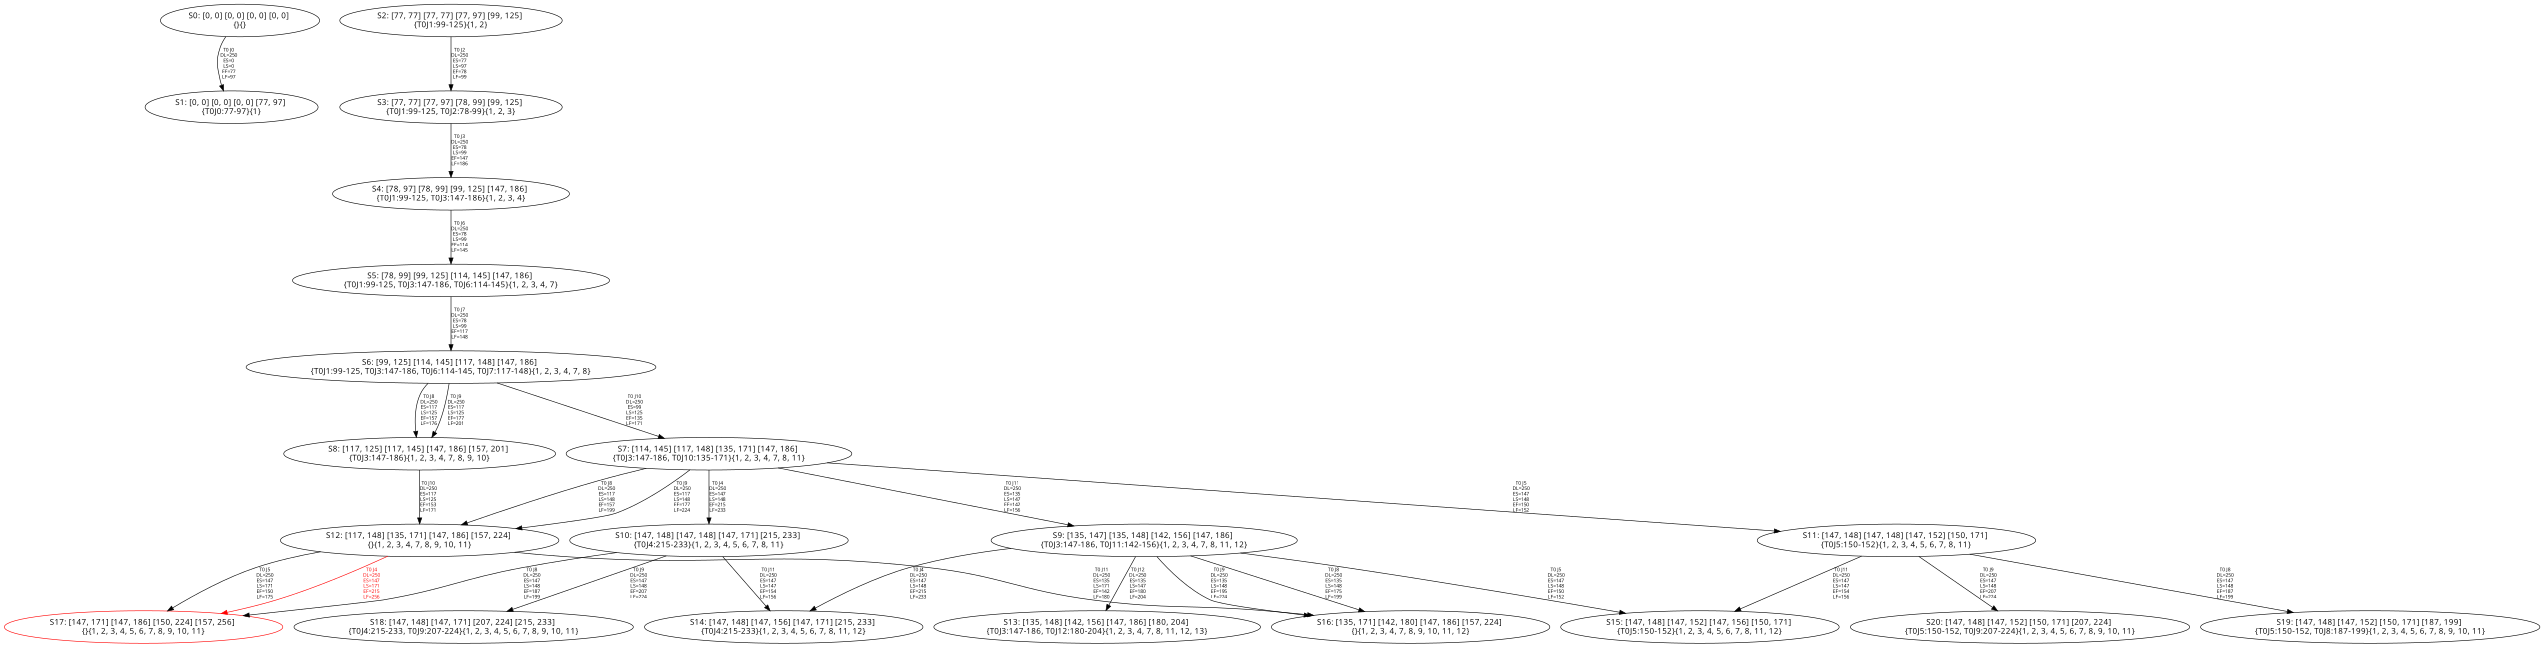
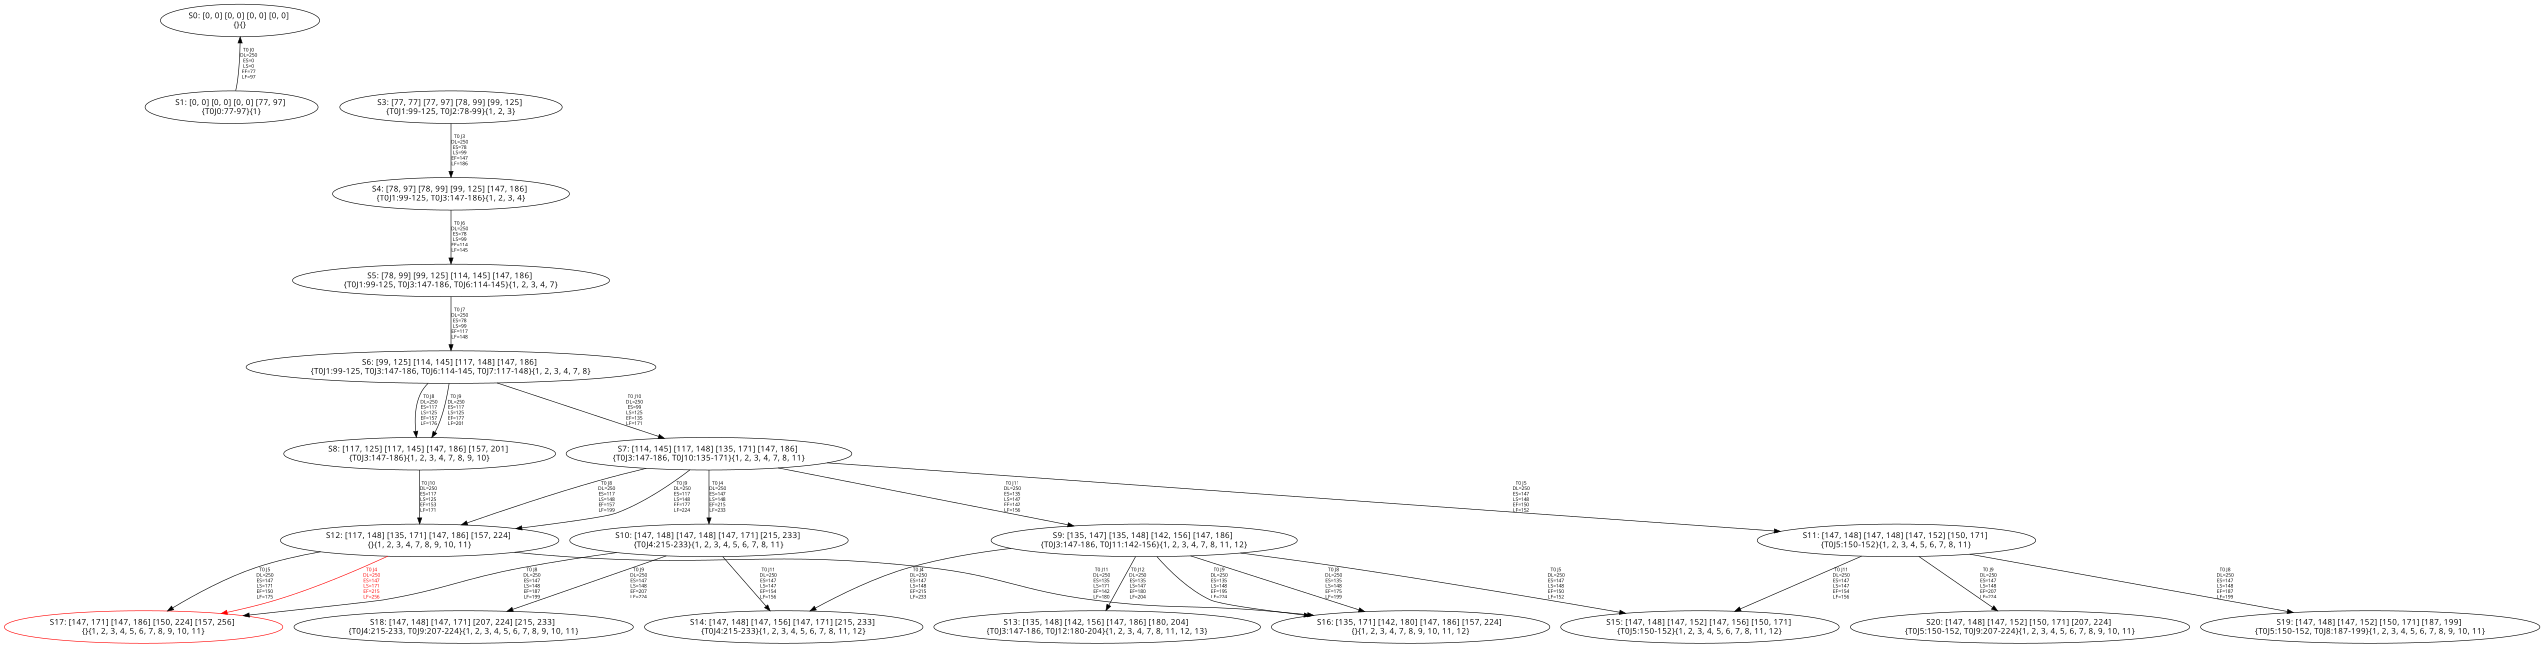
node "S2: [77, 77] [77, 77] [77, 97] [99, 125] {T0J1:99-125}{1, 2}": removed
edge "S0: [0, 0] [0, 0] [0, 0] [0, 0] {}{}" -> "S1: [0, 0] [0, 0] [0, 0] [77, 97] {T0J0:77-97}{1}": reversed
